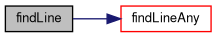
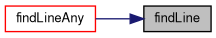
edge "findLine" -> "findLineAny": reversed
